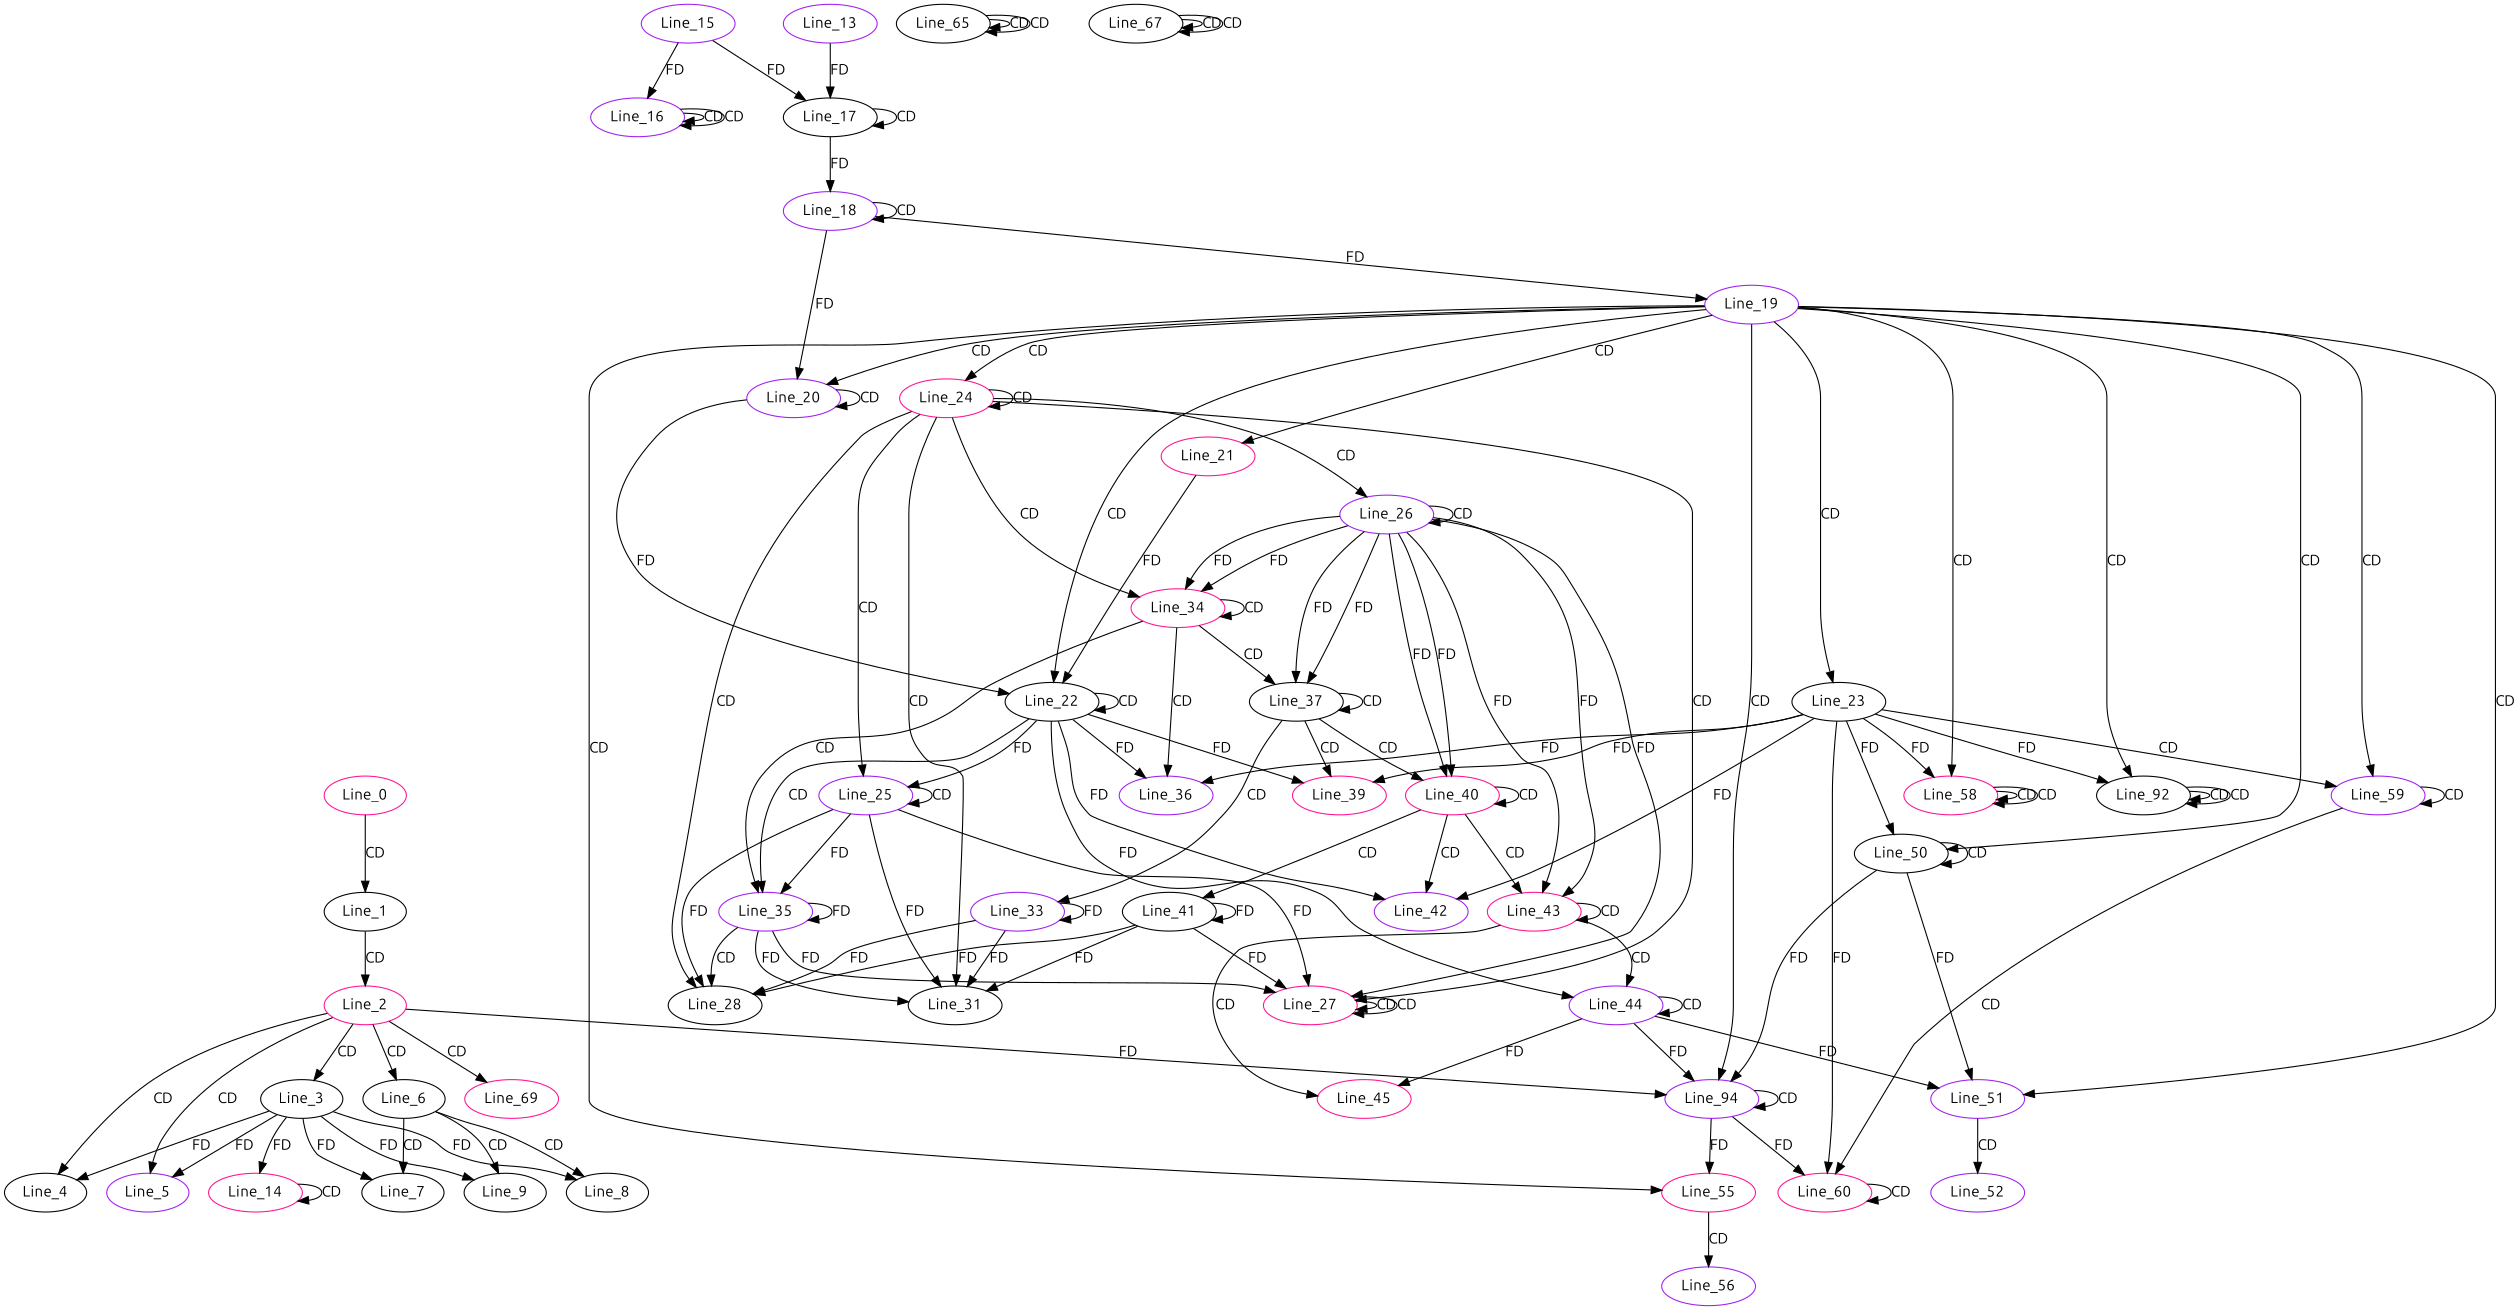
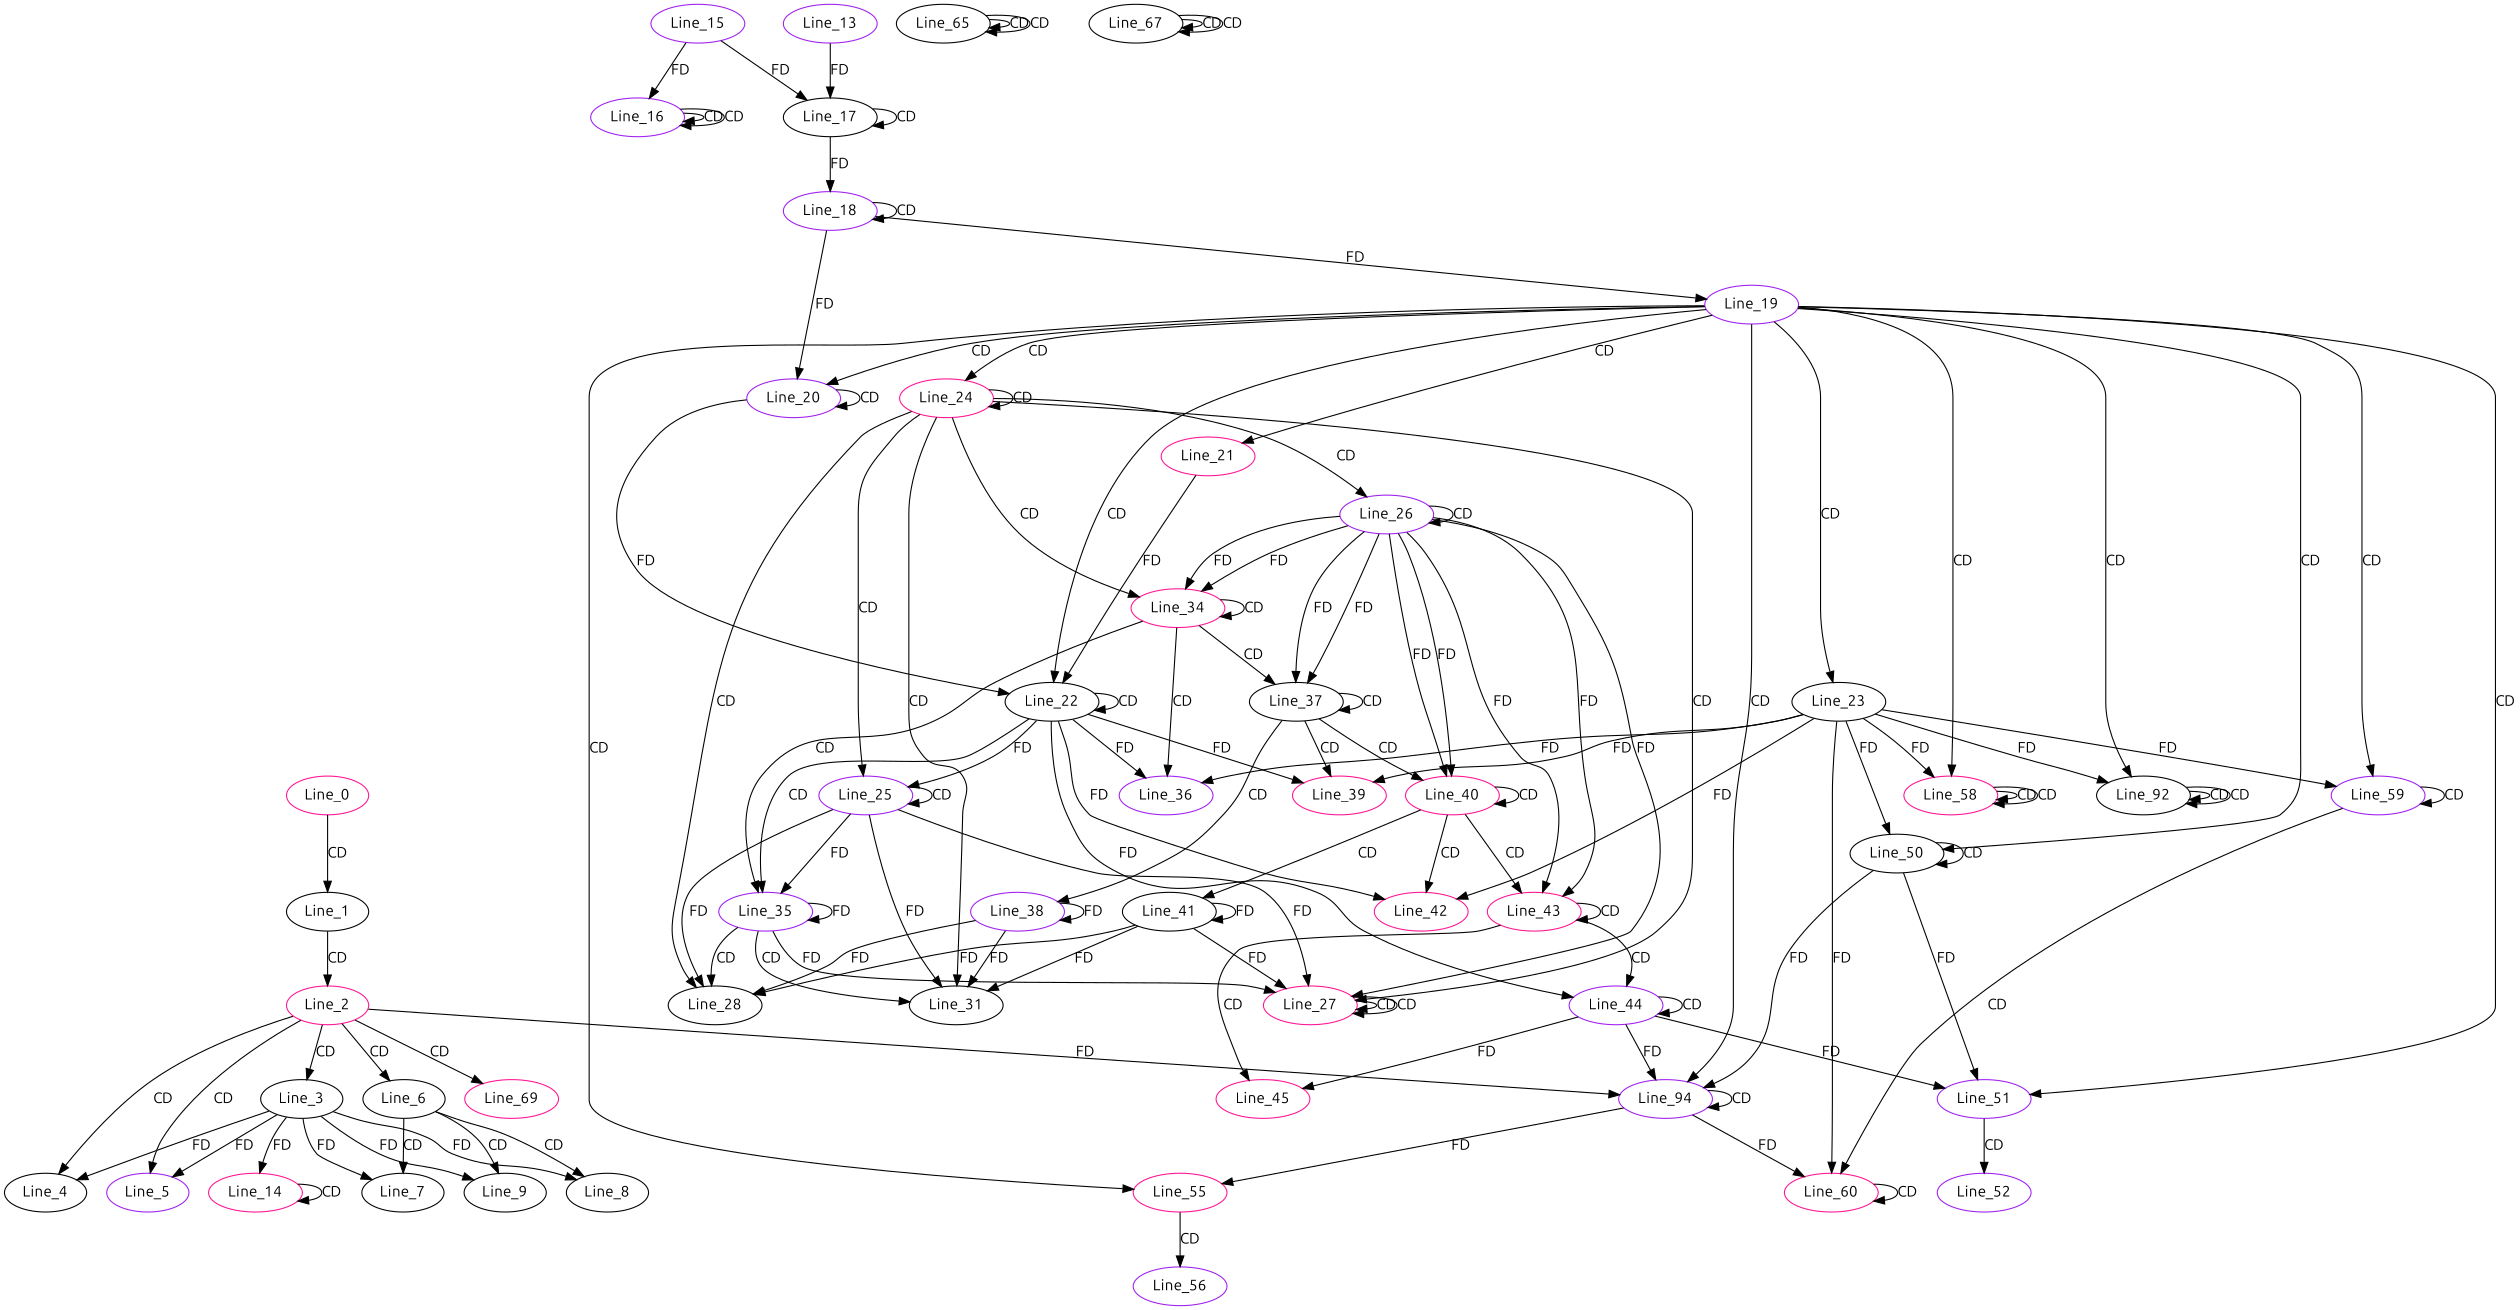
edge "Line_23" -> "Line_59": label "CD" -> "FD"
node "Line_33": label "Line_33" -> "Line_38"
node "Line_42": color purple -> deeppink
edge "Line_35" -> "Line_31": label "FD" -> "CD"
